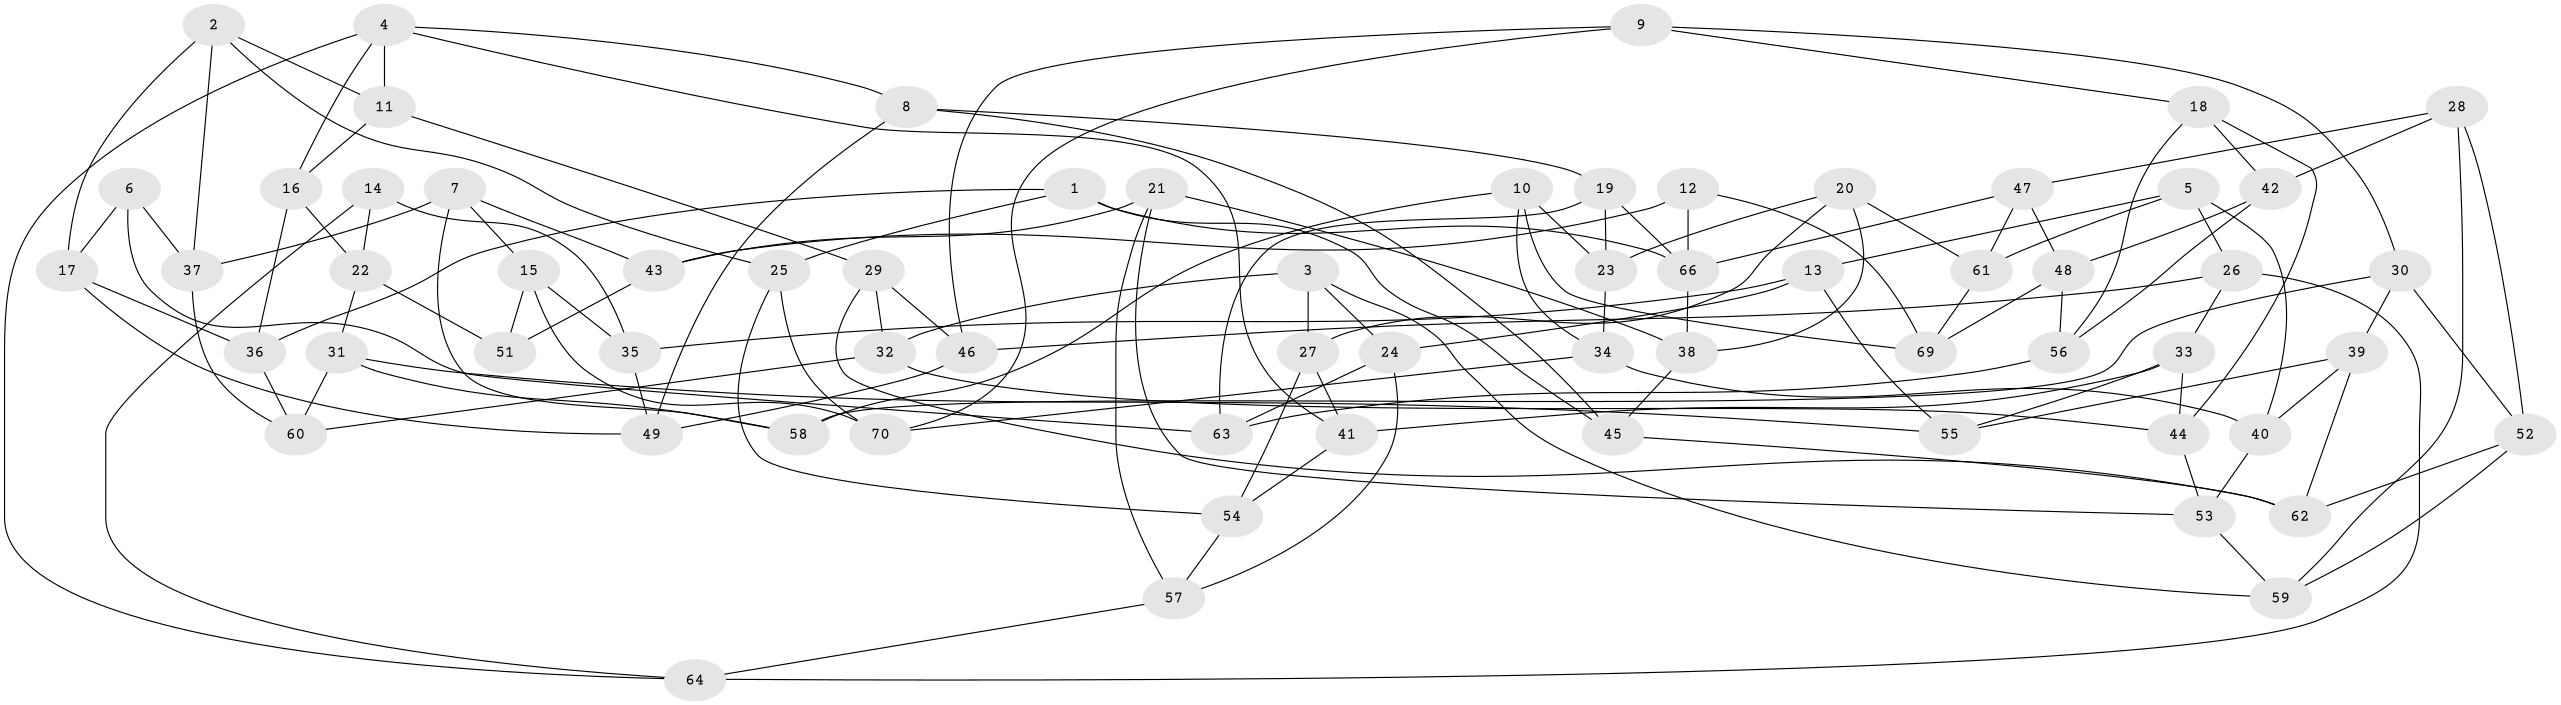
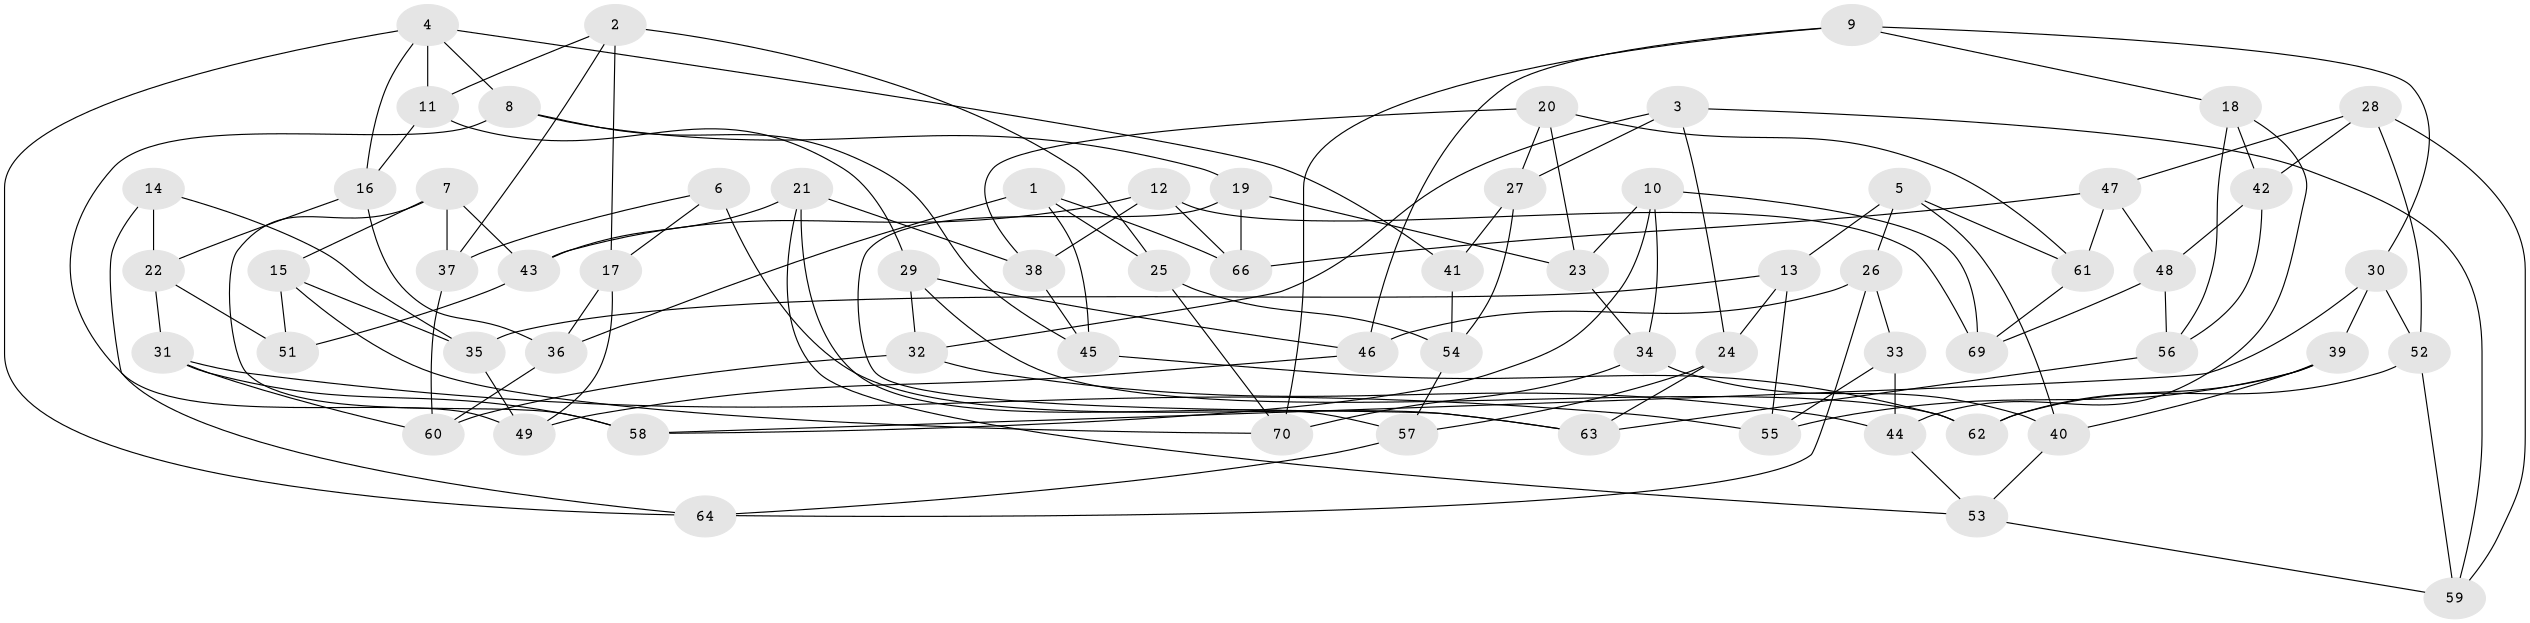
edge "66" -- "38": now "12" -- "38"
edge "33" -- "41": removed
